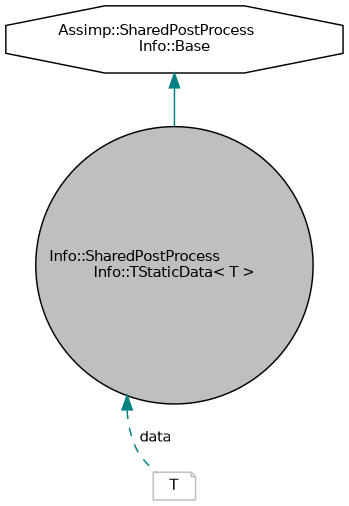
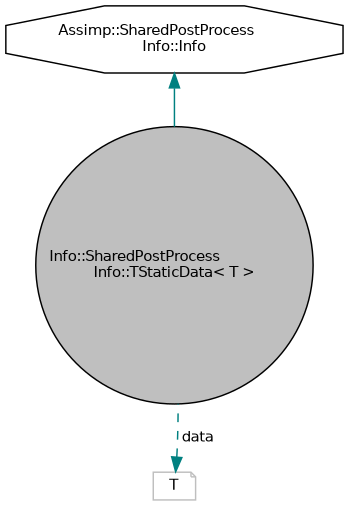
node "Assimp::SharedPostProcess Info::Base": label "Assimp::SharedPostProcess Info::Base" -> "Assimp::SharedPostProcess Info::Info"
edge "T" -> "Info::SharedPostProcess Info::TStaticData< T >": reversed
